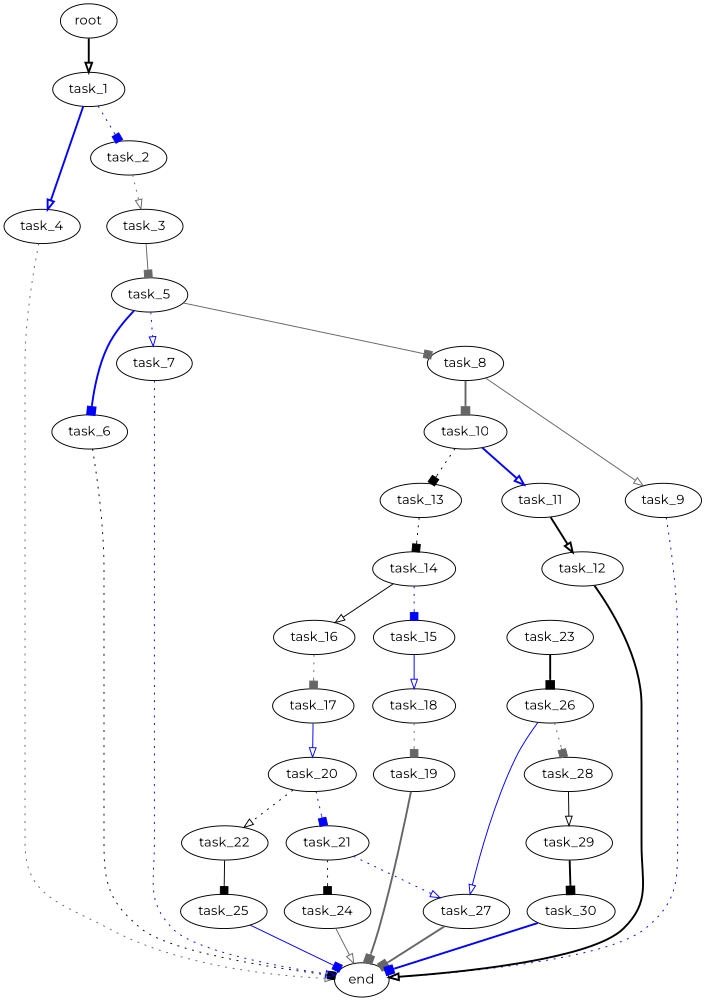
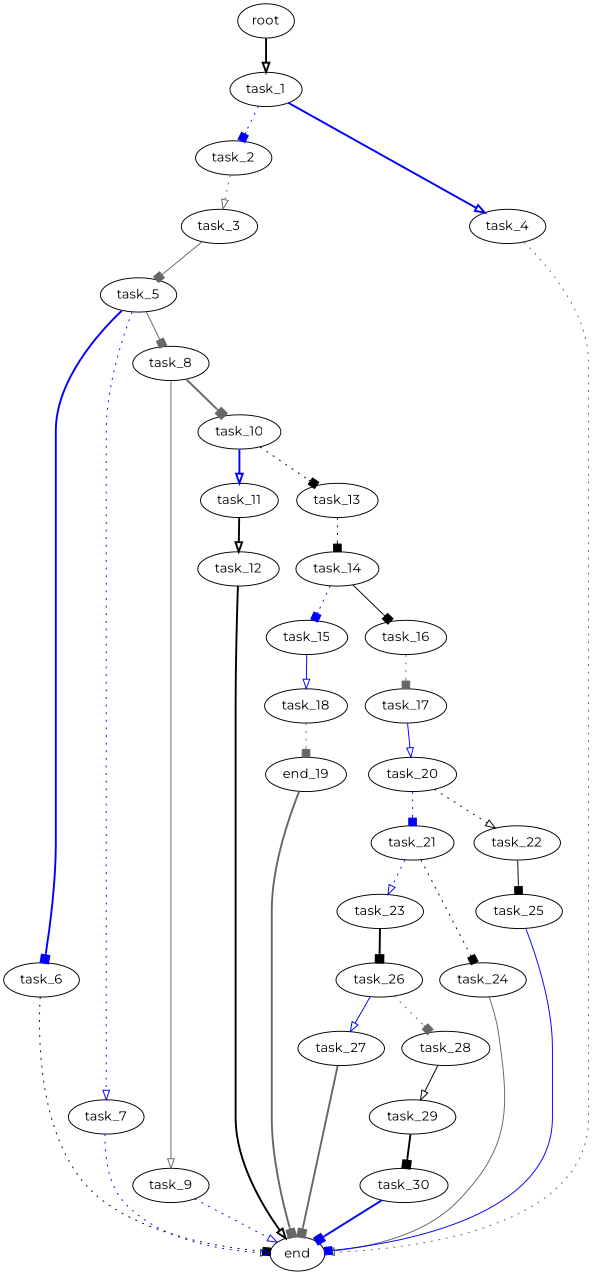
edge "task_14" -> "task_16": arrowhead onormal -> box
node "task_19": label "task_19" -> "end_19"
edge "task_21" -> "task_27": now "task_21" -> "task_23"
